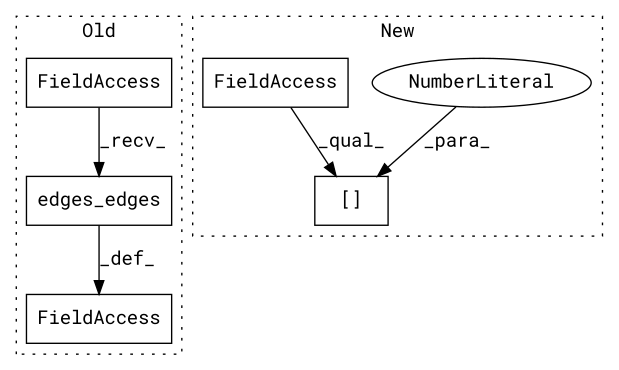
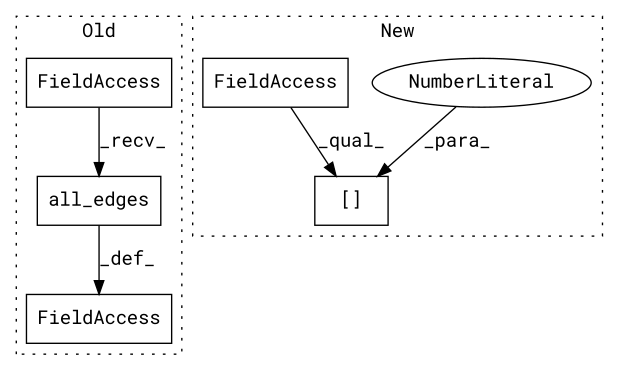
node "edges_edges": label "edges_edges" -> "all_edges"
